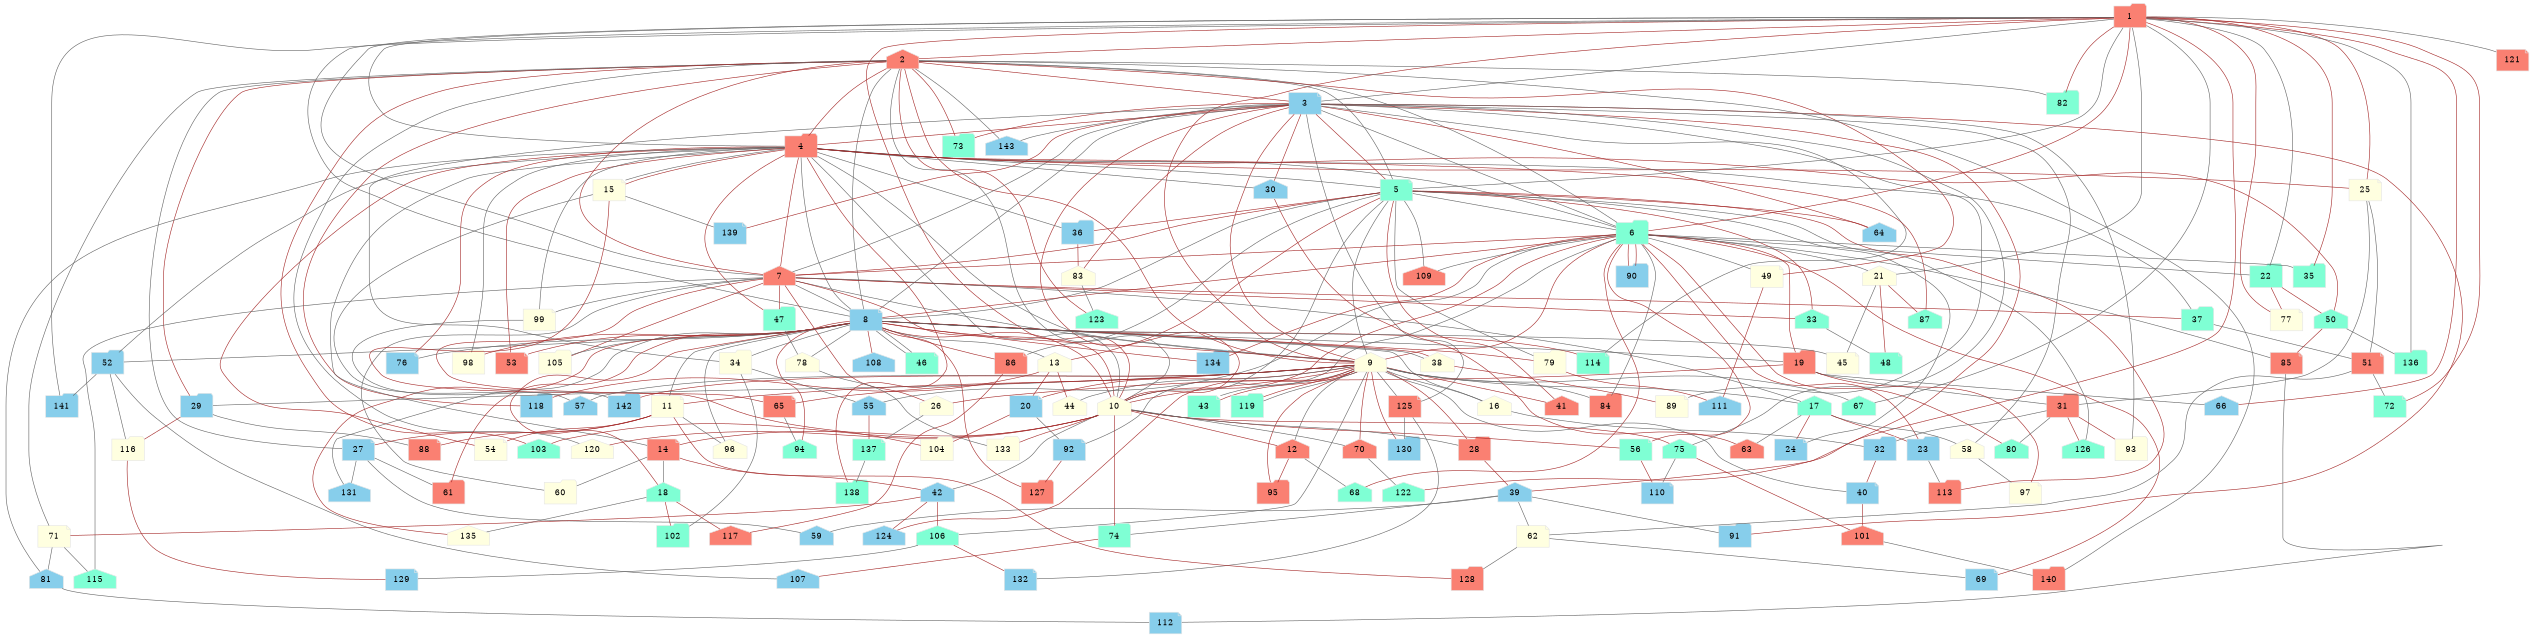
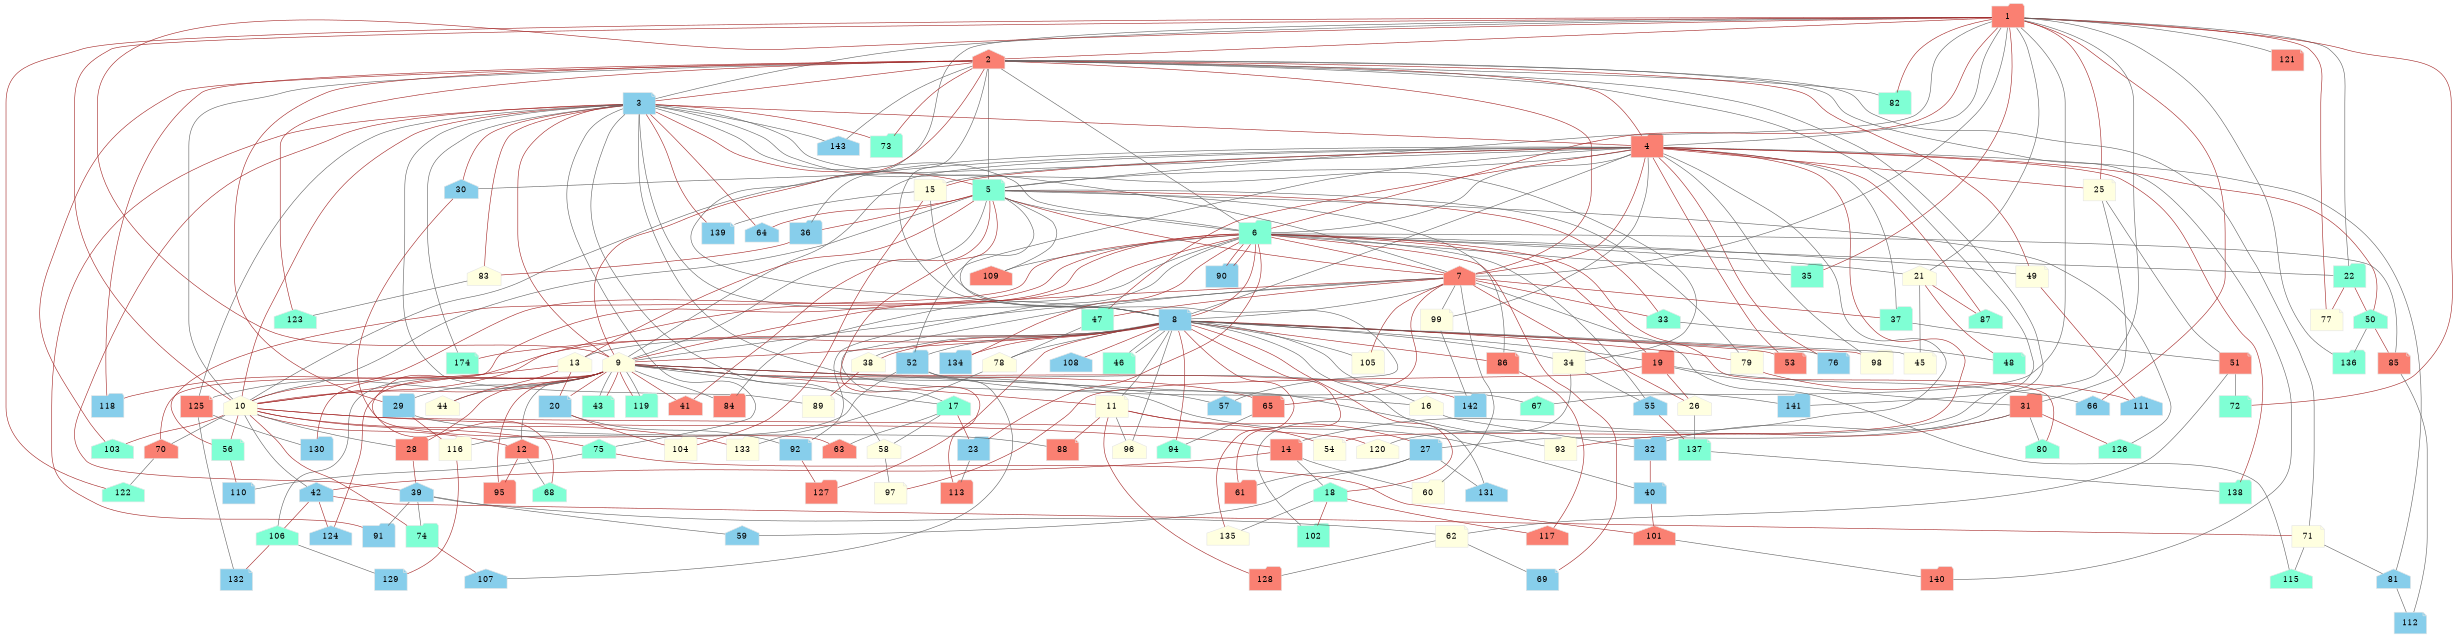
node "114": label "114" -> "174"
node "24": removed
